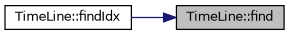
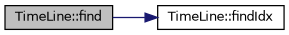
edge "TimeLine::findIdx" -> "TimeLine::find": reversed
